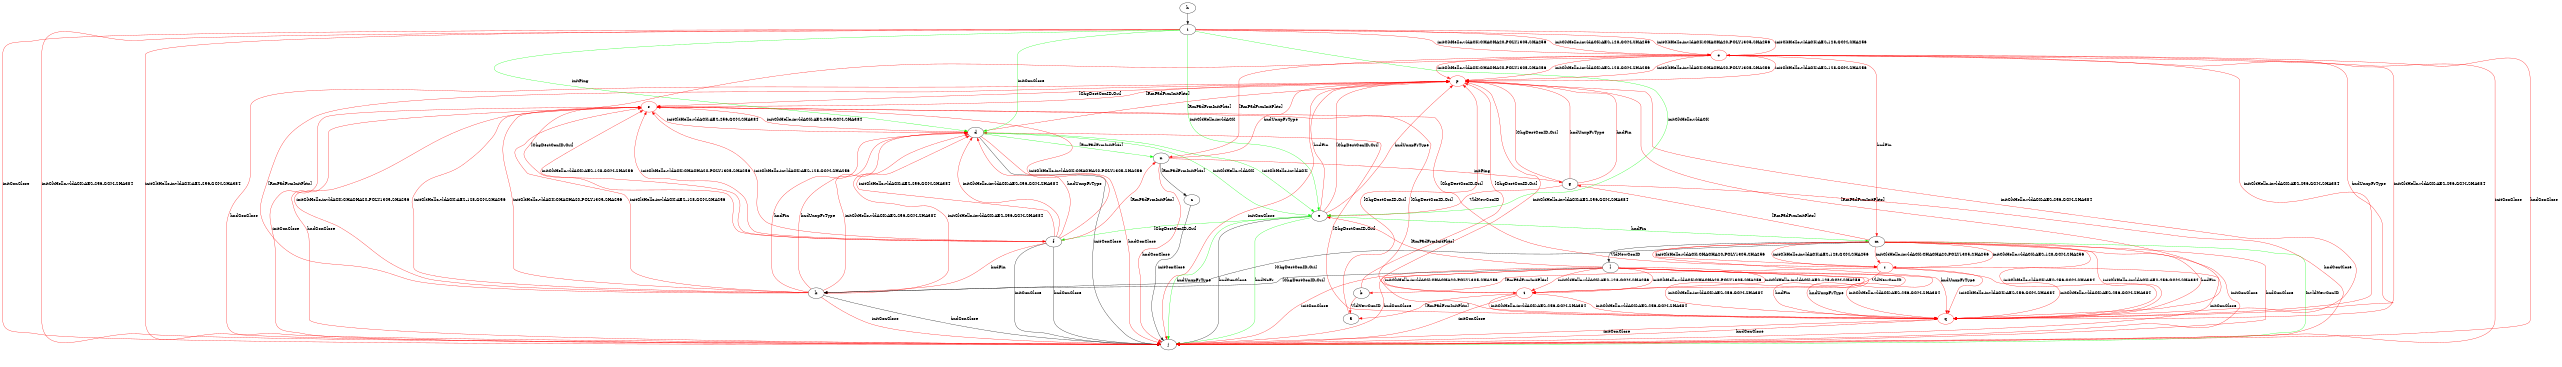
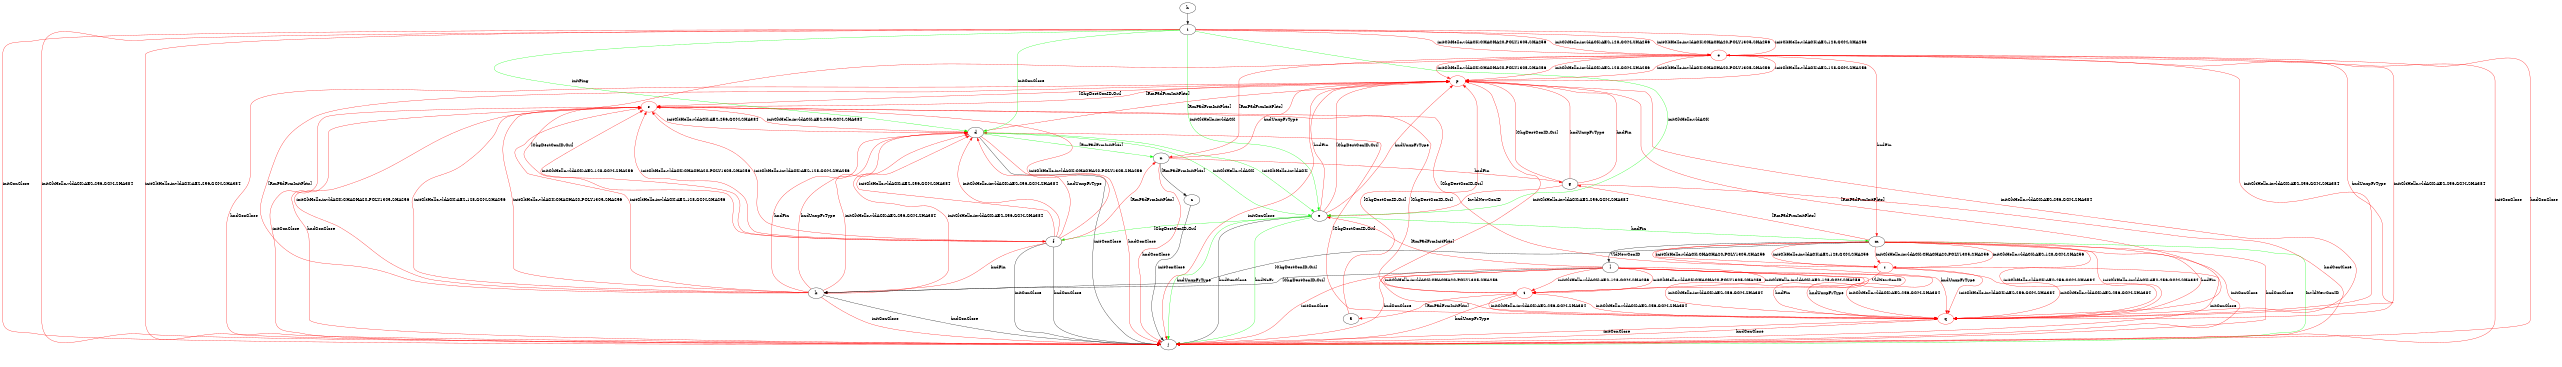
edge "n" -> "g": label "initPing " -> "hndFin "
edge "g" -> "e": label "VldNewConID " -> "InvldNewConID "
node "b": removed
edge "t" -> "j": label "initConClose " -> "hndUnxpFrType "
